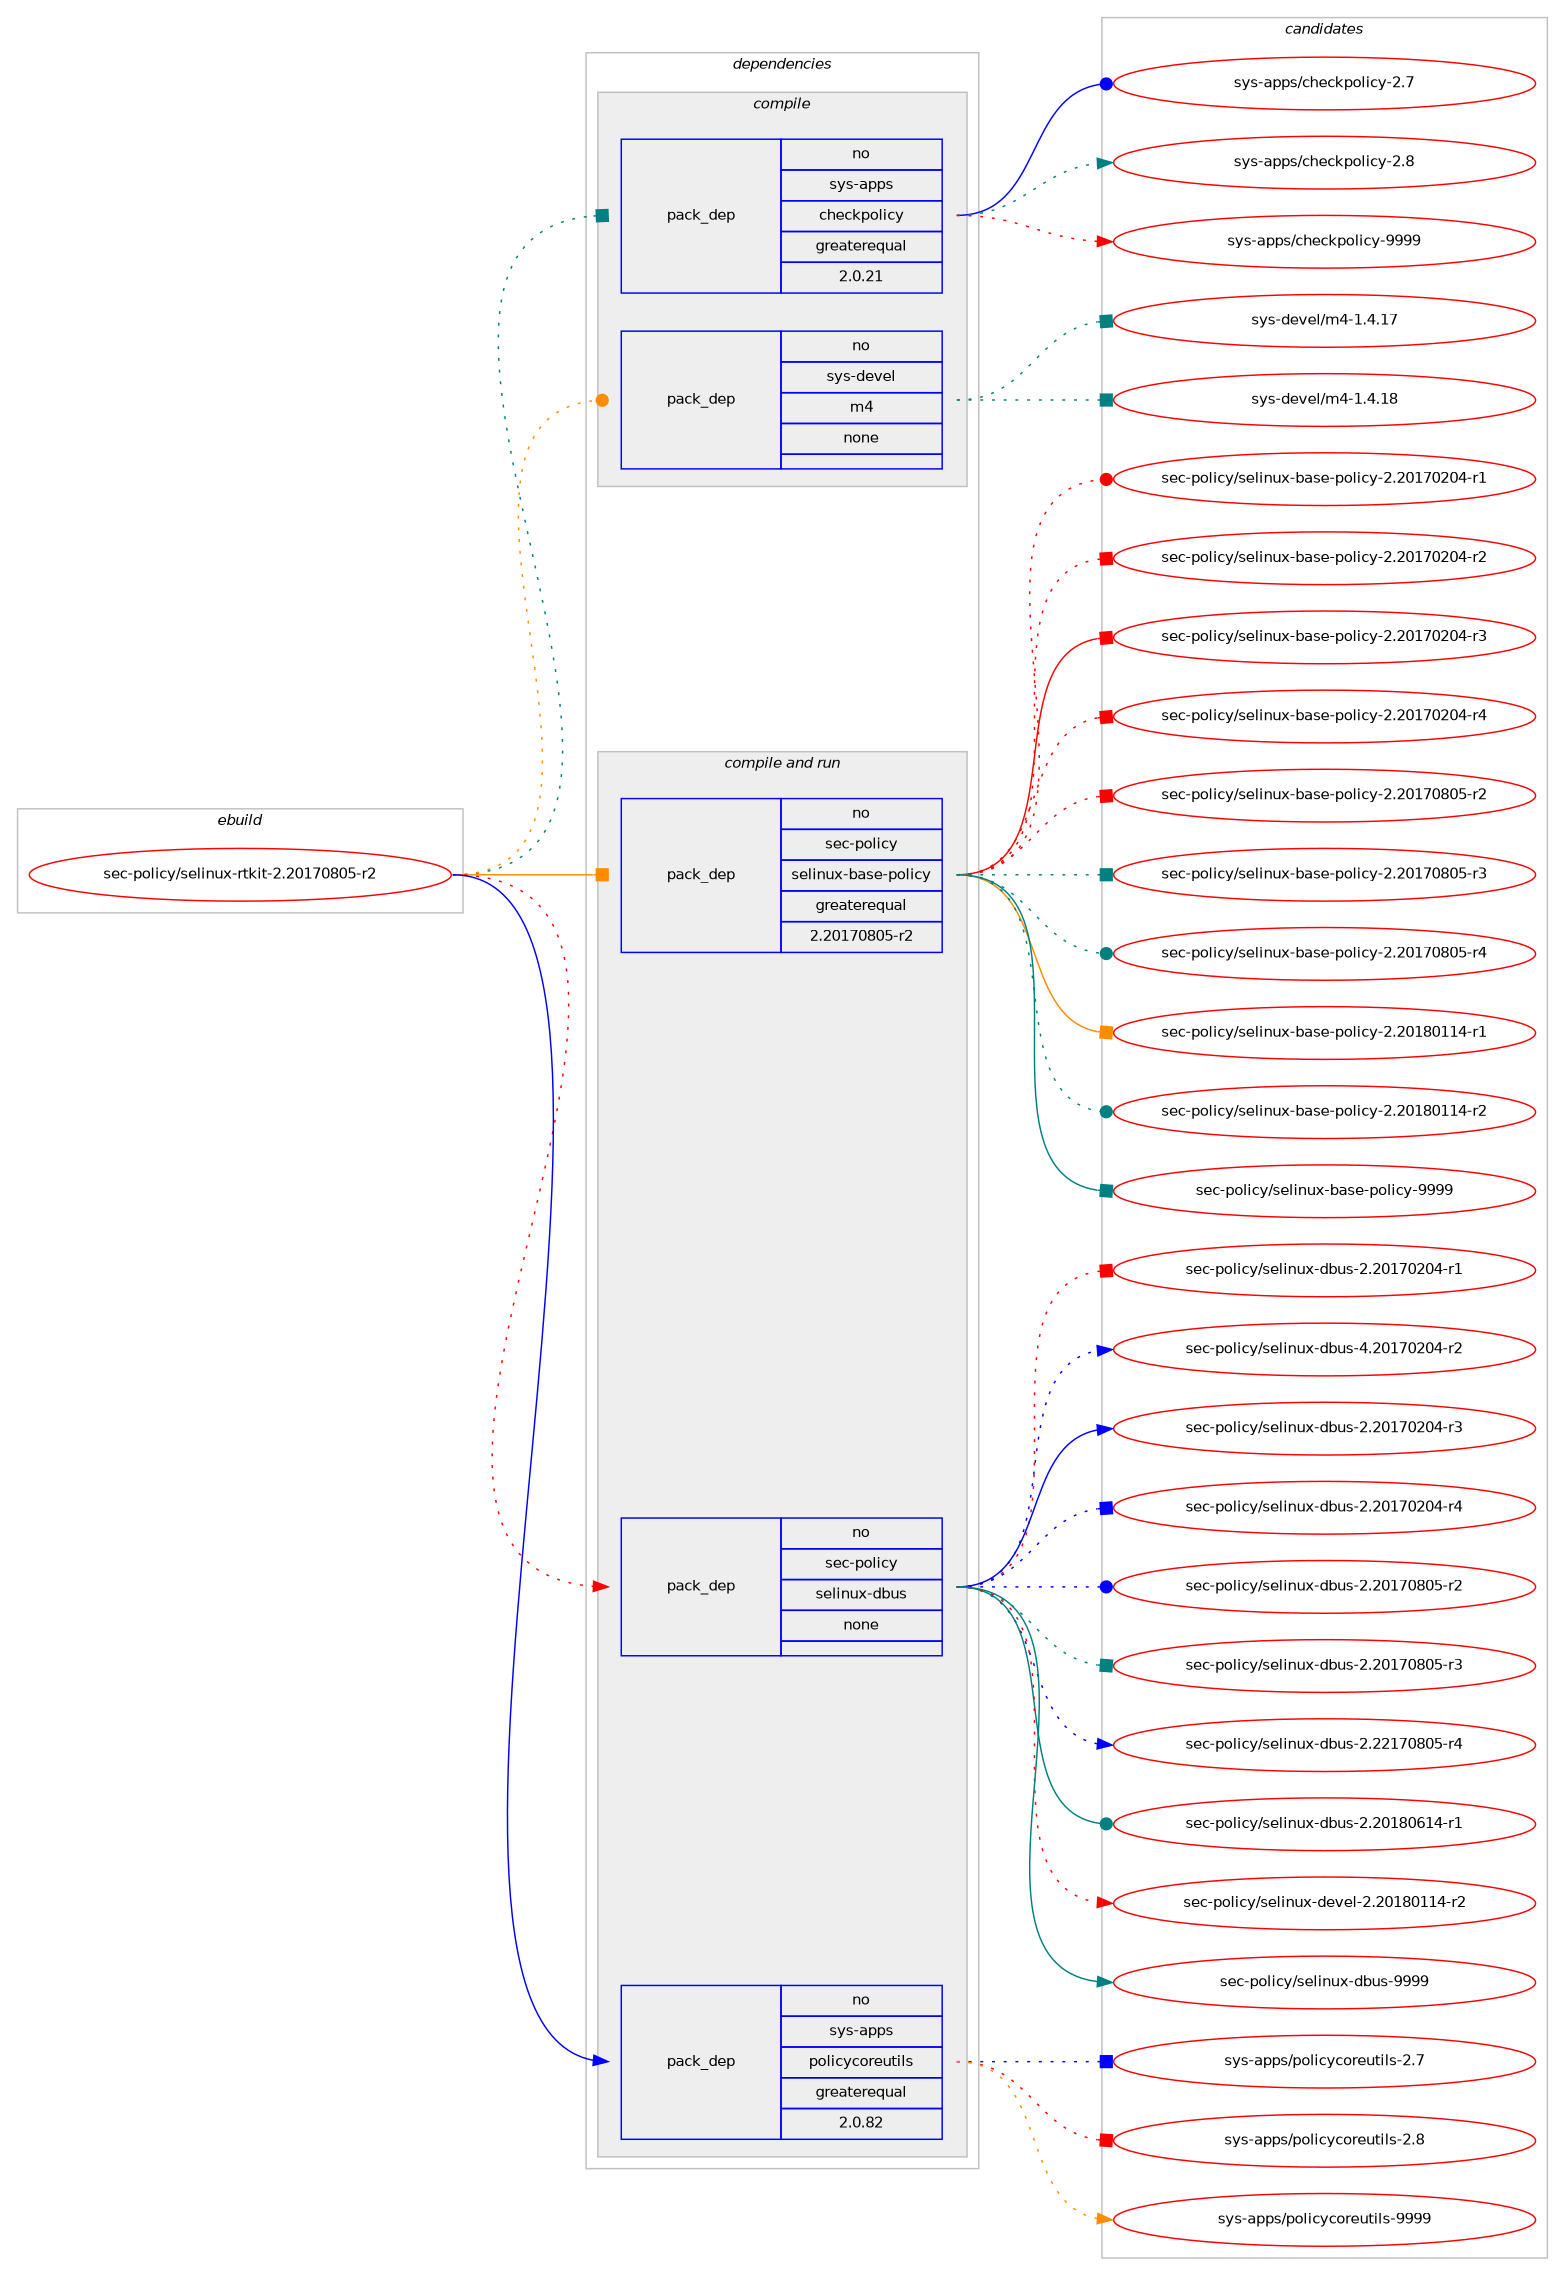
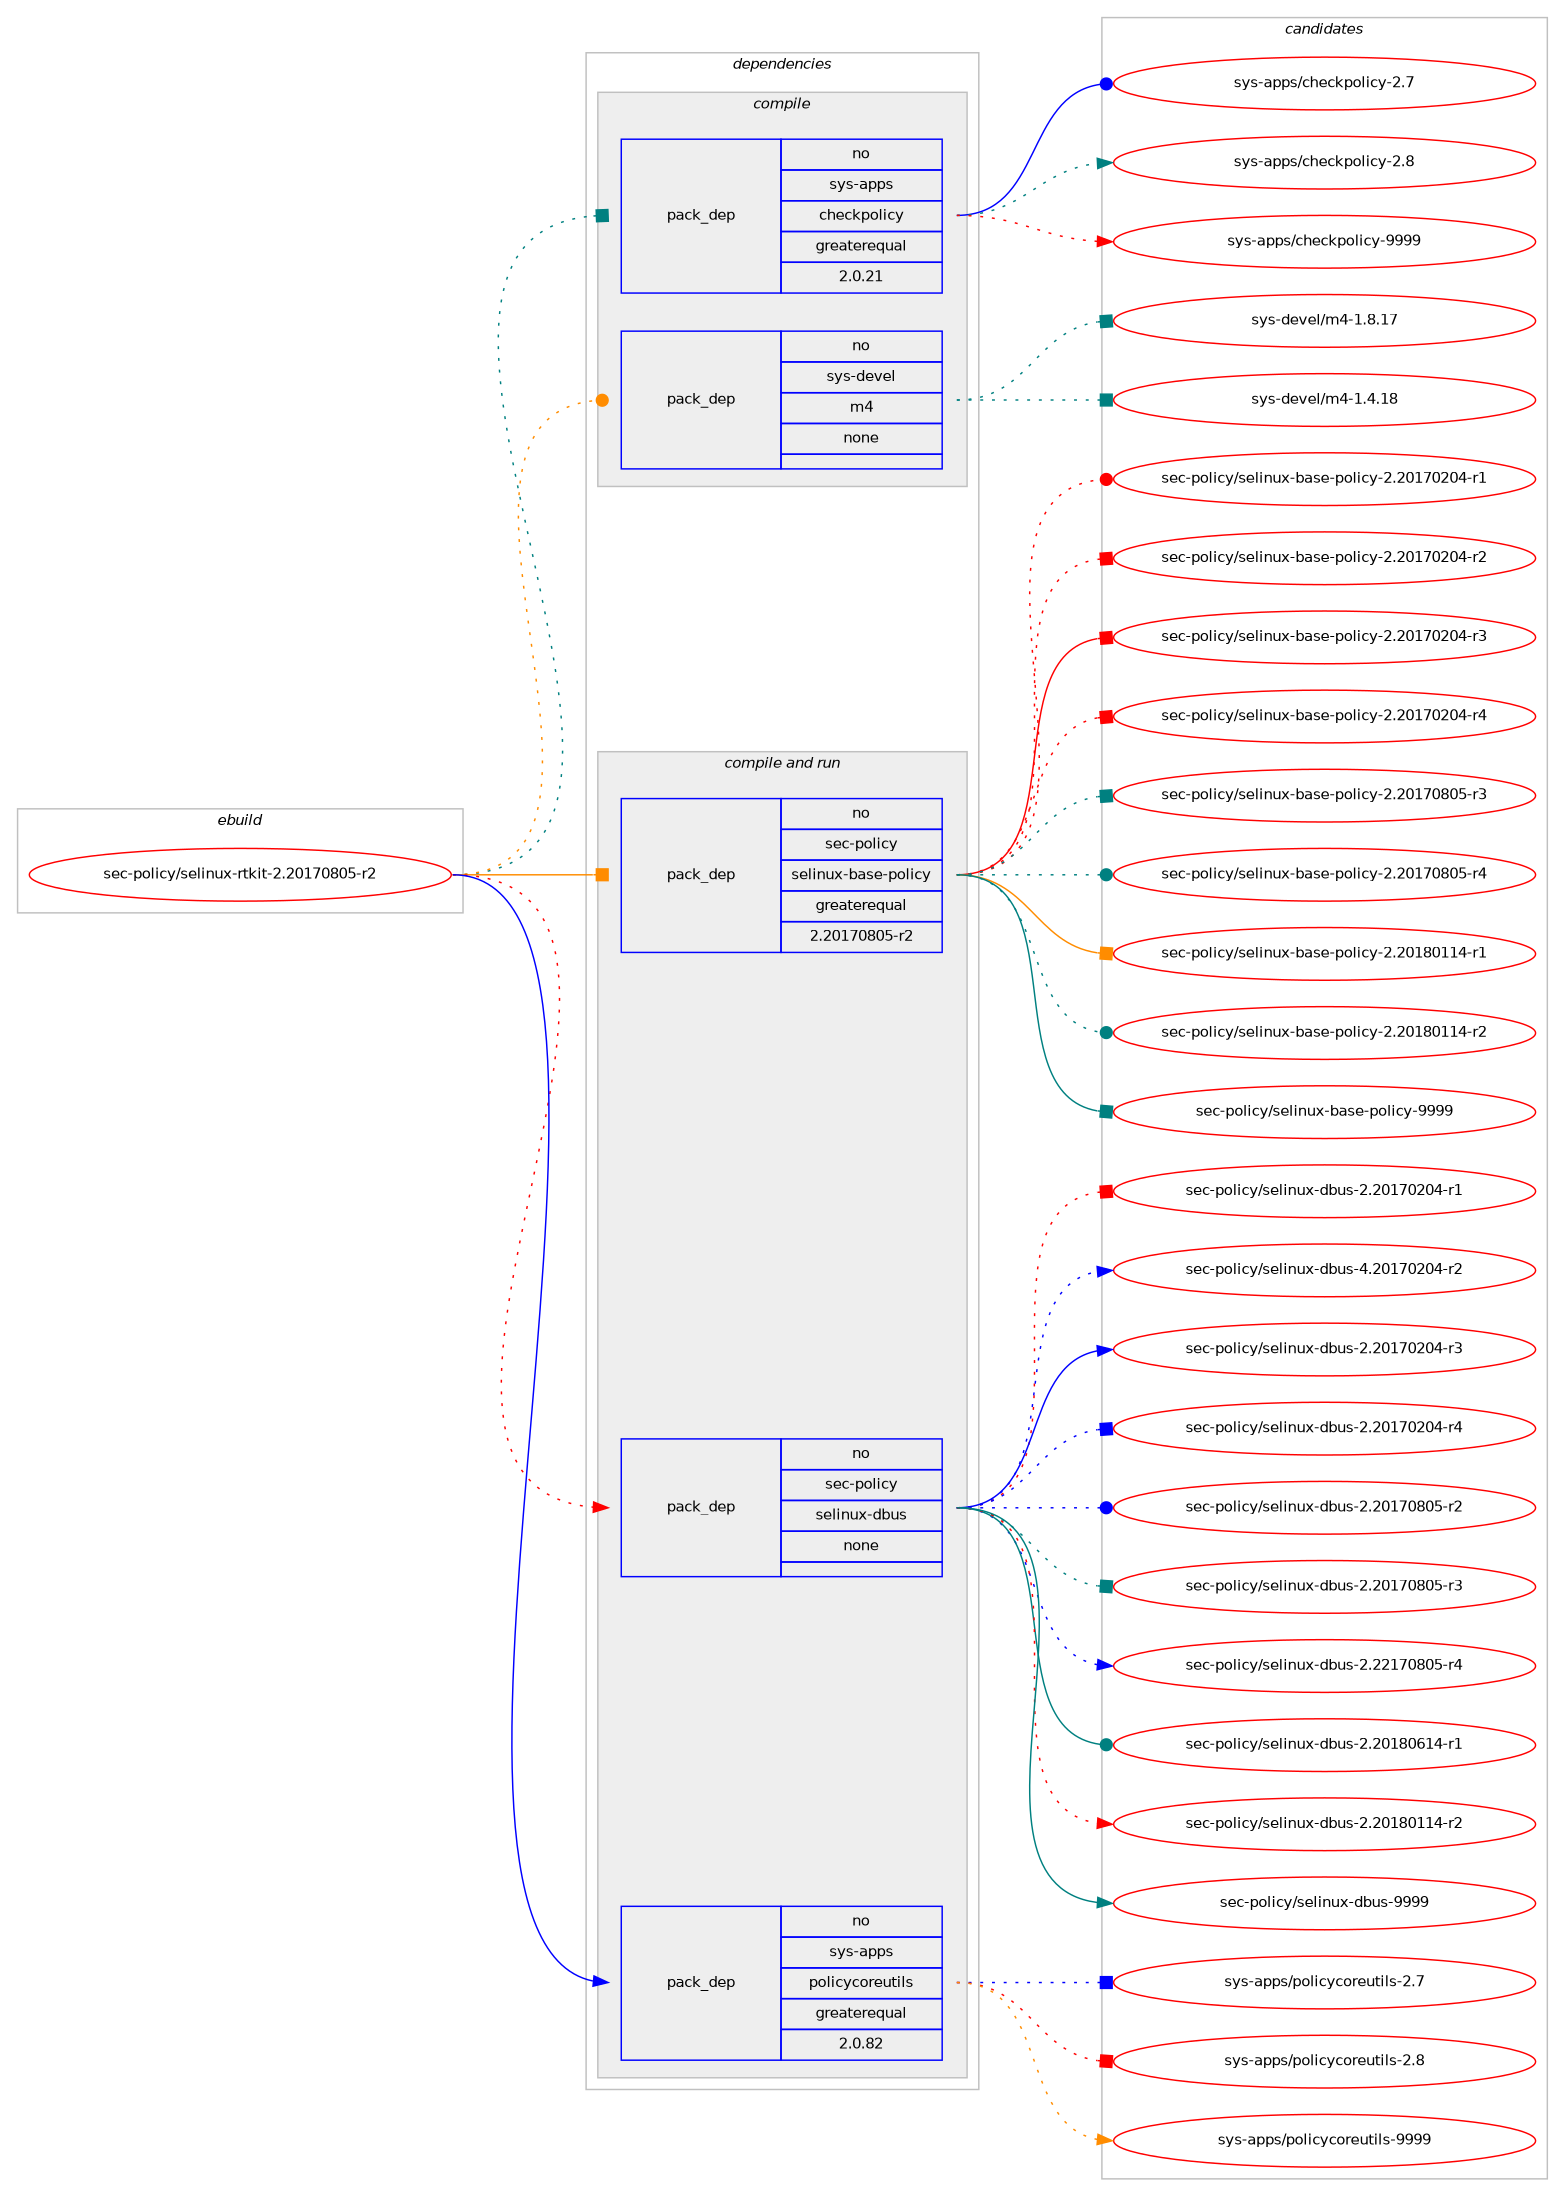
node "sys-devel/m4-1.4.17": label "sys-devel/m4-1.4.17" -> "sys-devel/m4-1.8.17"
node "sec-policy/selinux-base-policy-2.20170805-r2": removed
node "sec-policy/selinux-devel-2.20180114-r2": label "sec-policy/selinux-devel-2.20180114-r2" -> "sec-policy/selinux-dbus-2.20180114-r2"
